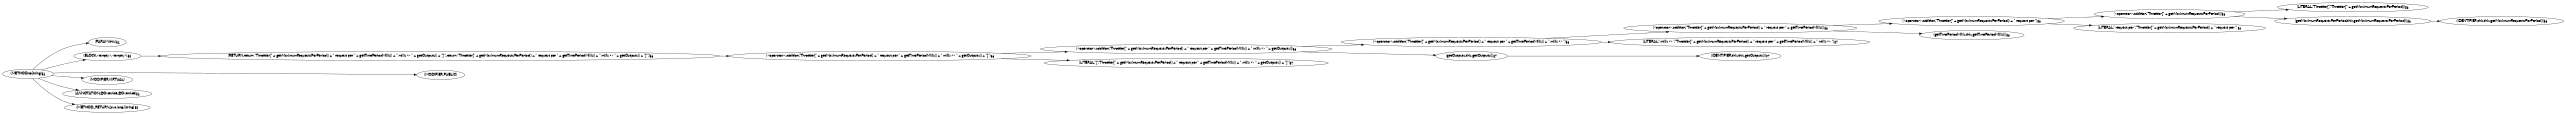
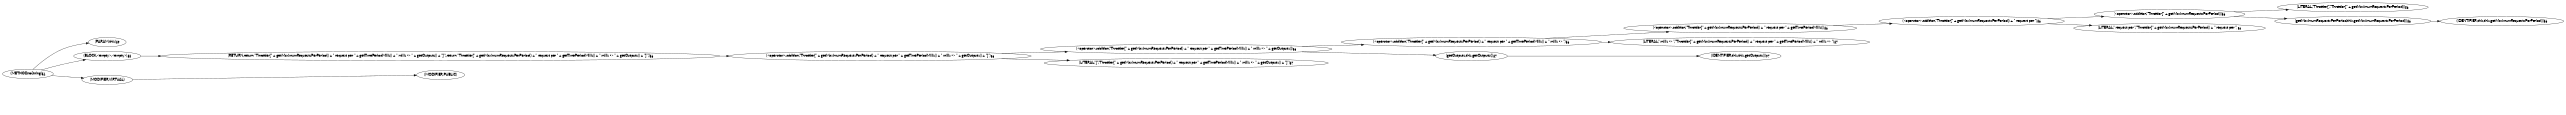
node "(getTimePeriodMillis,this.getTimePeriodMillis())": removed
node "(PARAM,this)": text "54" -> "59"
edge "(METHOD,toString)" -> "(MODIFIER,PUBLIC)": now "(MODIFIER,VIRTUAL)" -> "(MODIFIER,PUBLIC)"
node "(ANNOTATION,@Override,@Override)": removed
node "(METHOD_RETURN,java.lang.String)": removed
